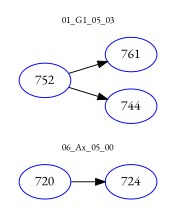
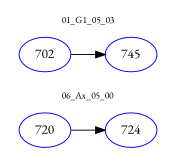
node "761": removed
node "752": label "752" -> "702"
node "744": label "744" -> "745"
